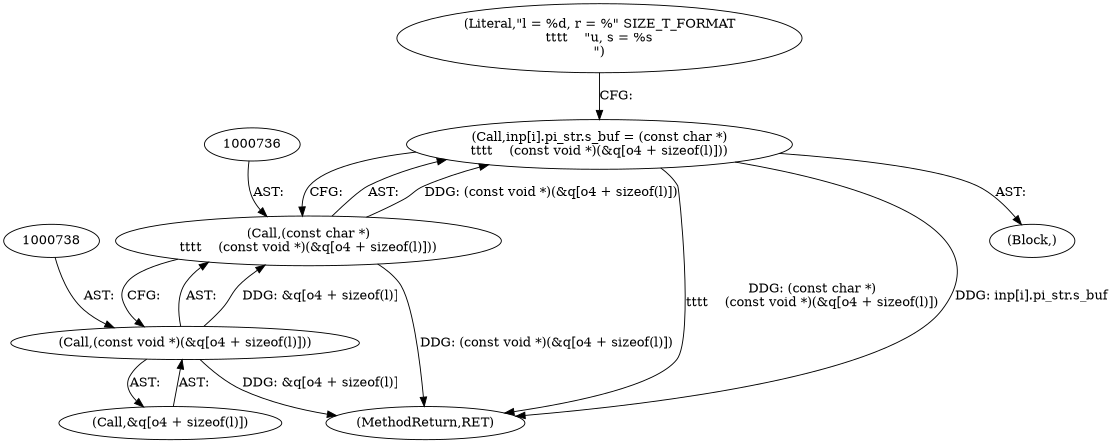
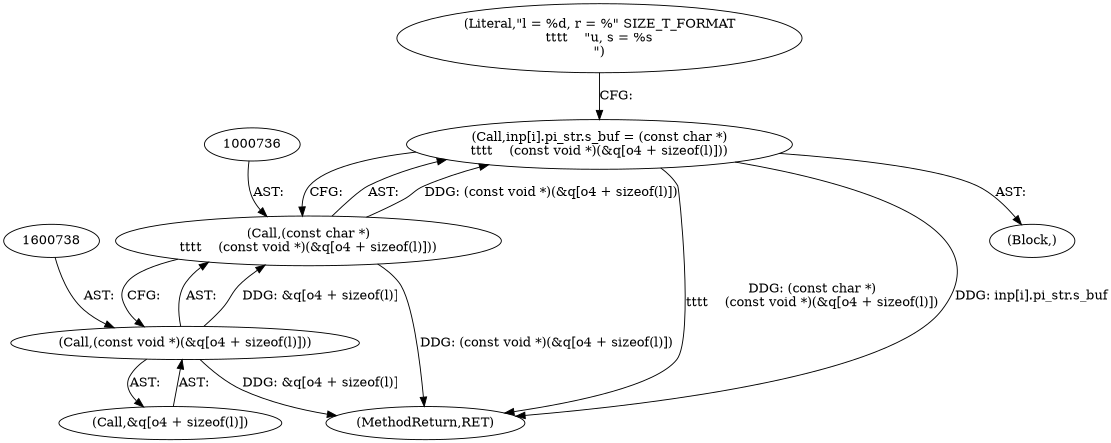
node "1000738": label "1000738" -> "1600738"
